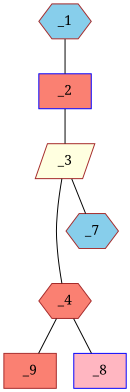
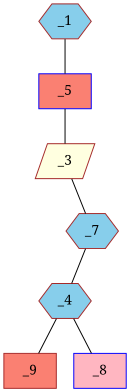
node "_2": label "_2" -> "_5"
edge "_3" -- "_4": now "_7" -- "_4"
node "_4": fillcolor salmon -> skyblue
